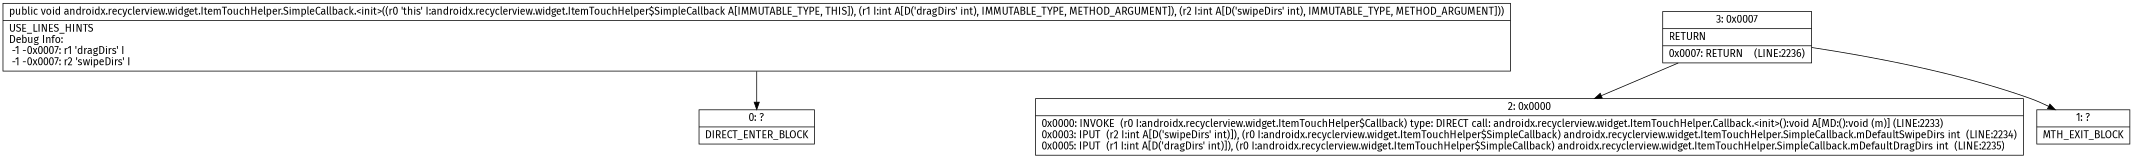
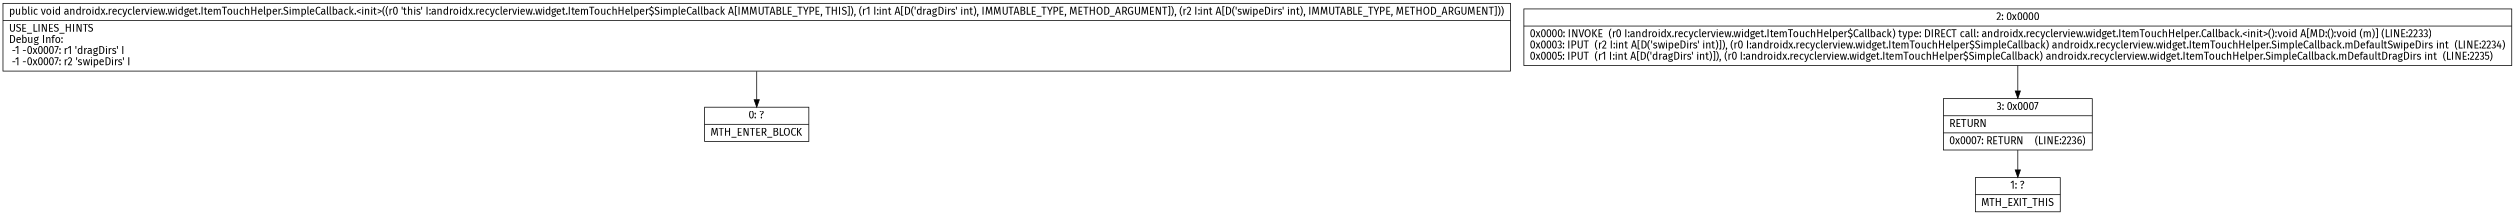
edge "3: 0x0007" -> "2: 0x0000": reversed
node "0: ?": text "DIRECT_ENTER_BLOCK" -> "MTH_ENTER_BLOCK"
node "1: ?": text "MTH_EXIT_BLOCK" -> "MTH_EXIT_THIS"
